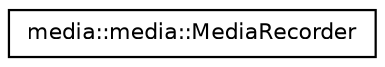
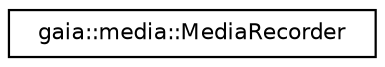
node "media::media::MediaRecorder": label "media::media::MediaRecorder" -> "gaia::media::MediaRecorder"
